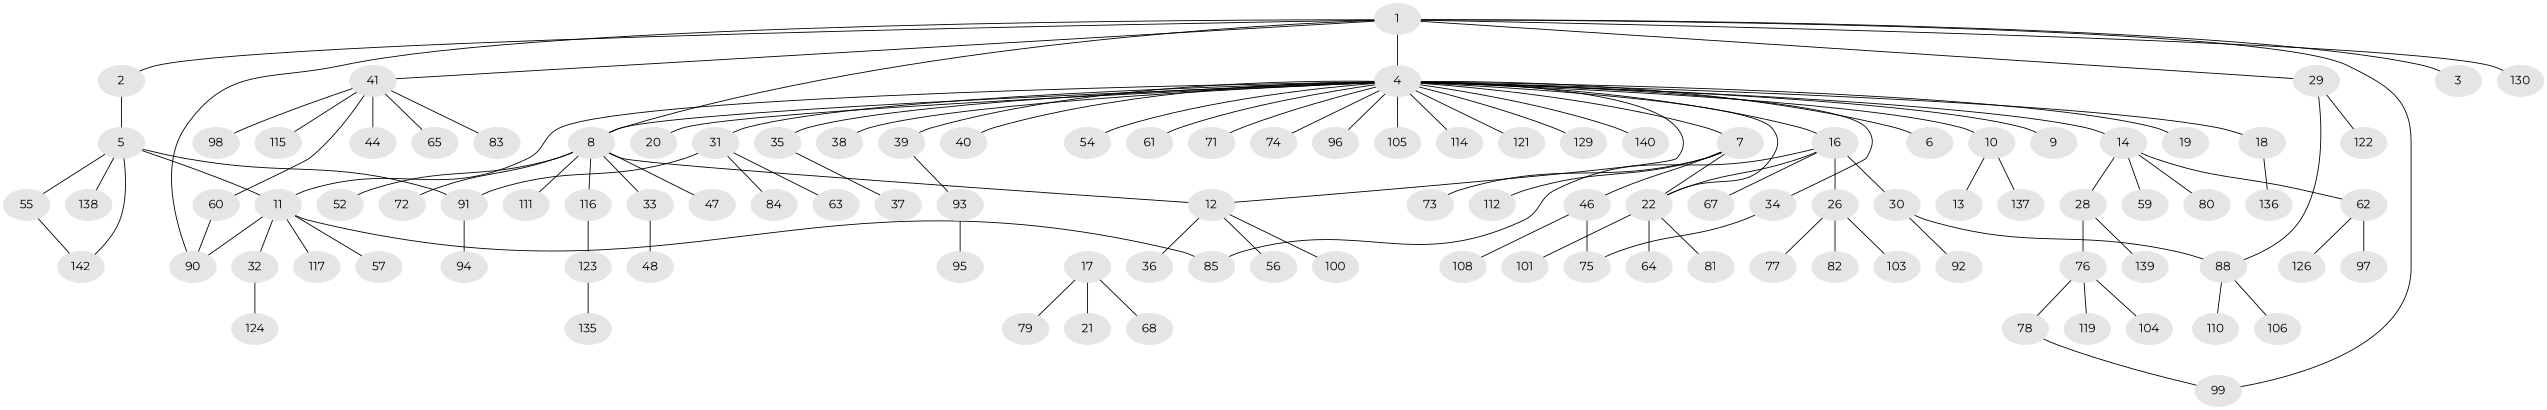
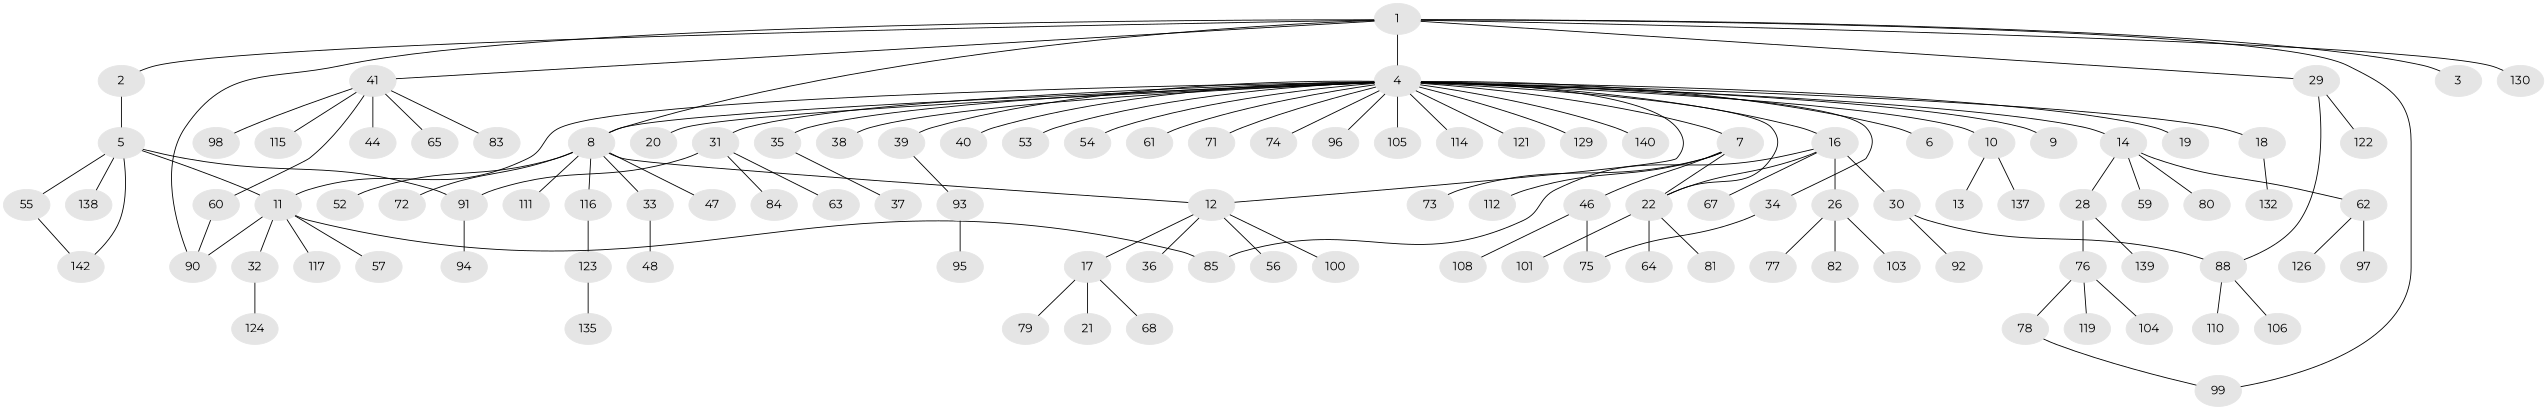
node "53": added
node "136": label "136" -> "132"
edge "12" -- "17": added
